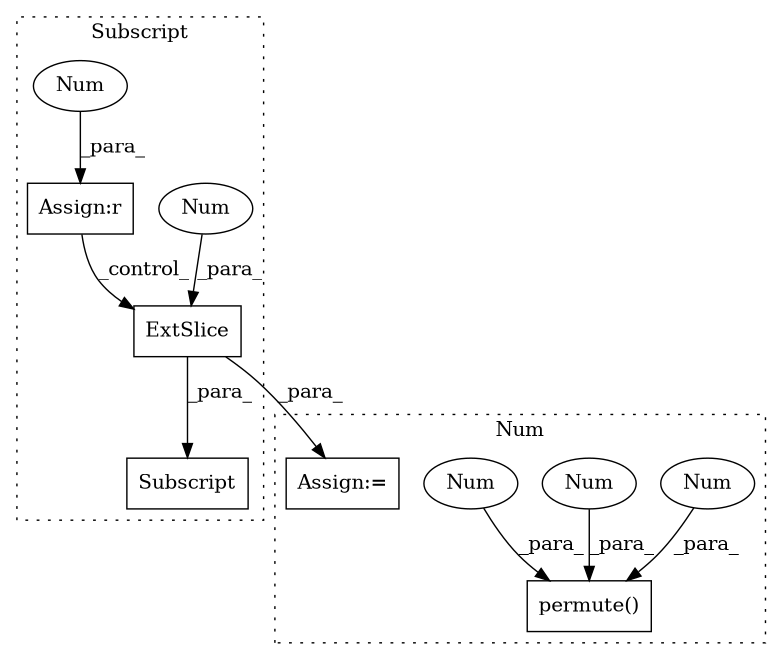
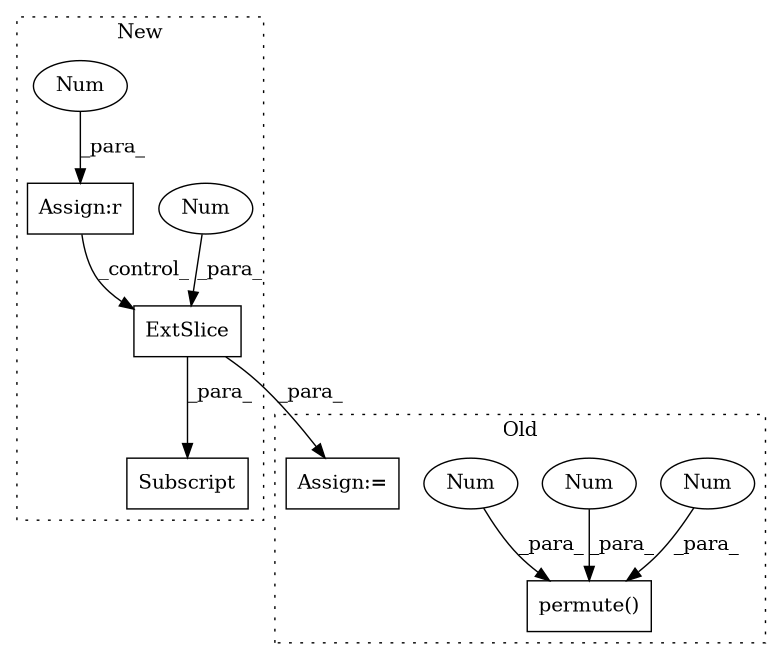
cluster "Subscript": label "Subscript" -> "New"
cluster "Num": label "Num" -> "Old"
